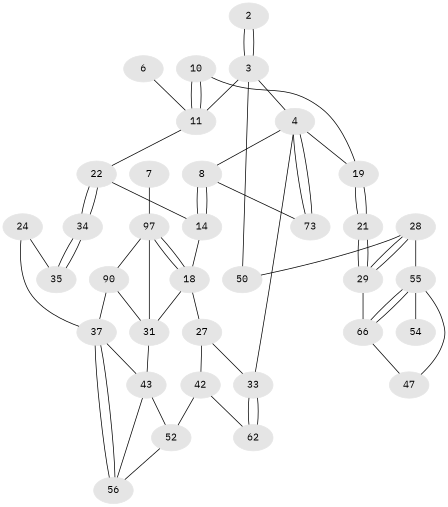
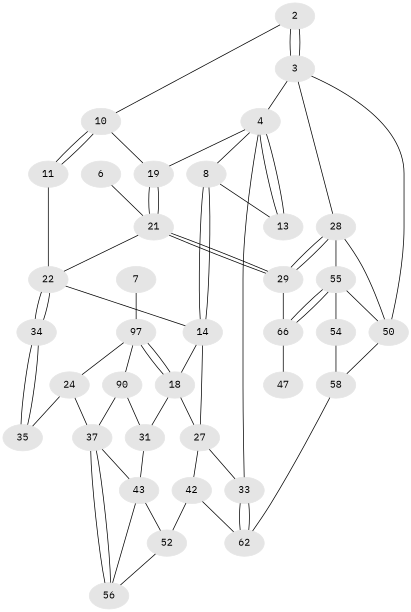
edge "2" -- "10": added
edge "6" -- "11": now "6" -- "21"
edge "3" -- "11": now "3" -- "28"
node "73": label "73" -> "13"
edge "21" -- "22": added
edge "97" -- "31": now "97" -- "24"
edge "55" -- "47": now "55" -- "50"
edge "14" -- "27": added
node "58": added
